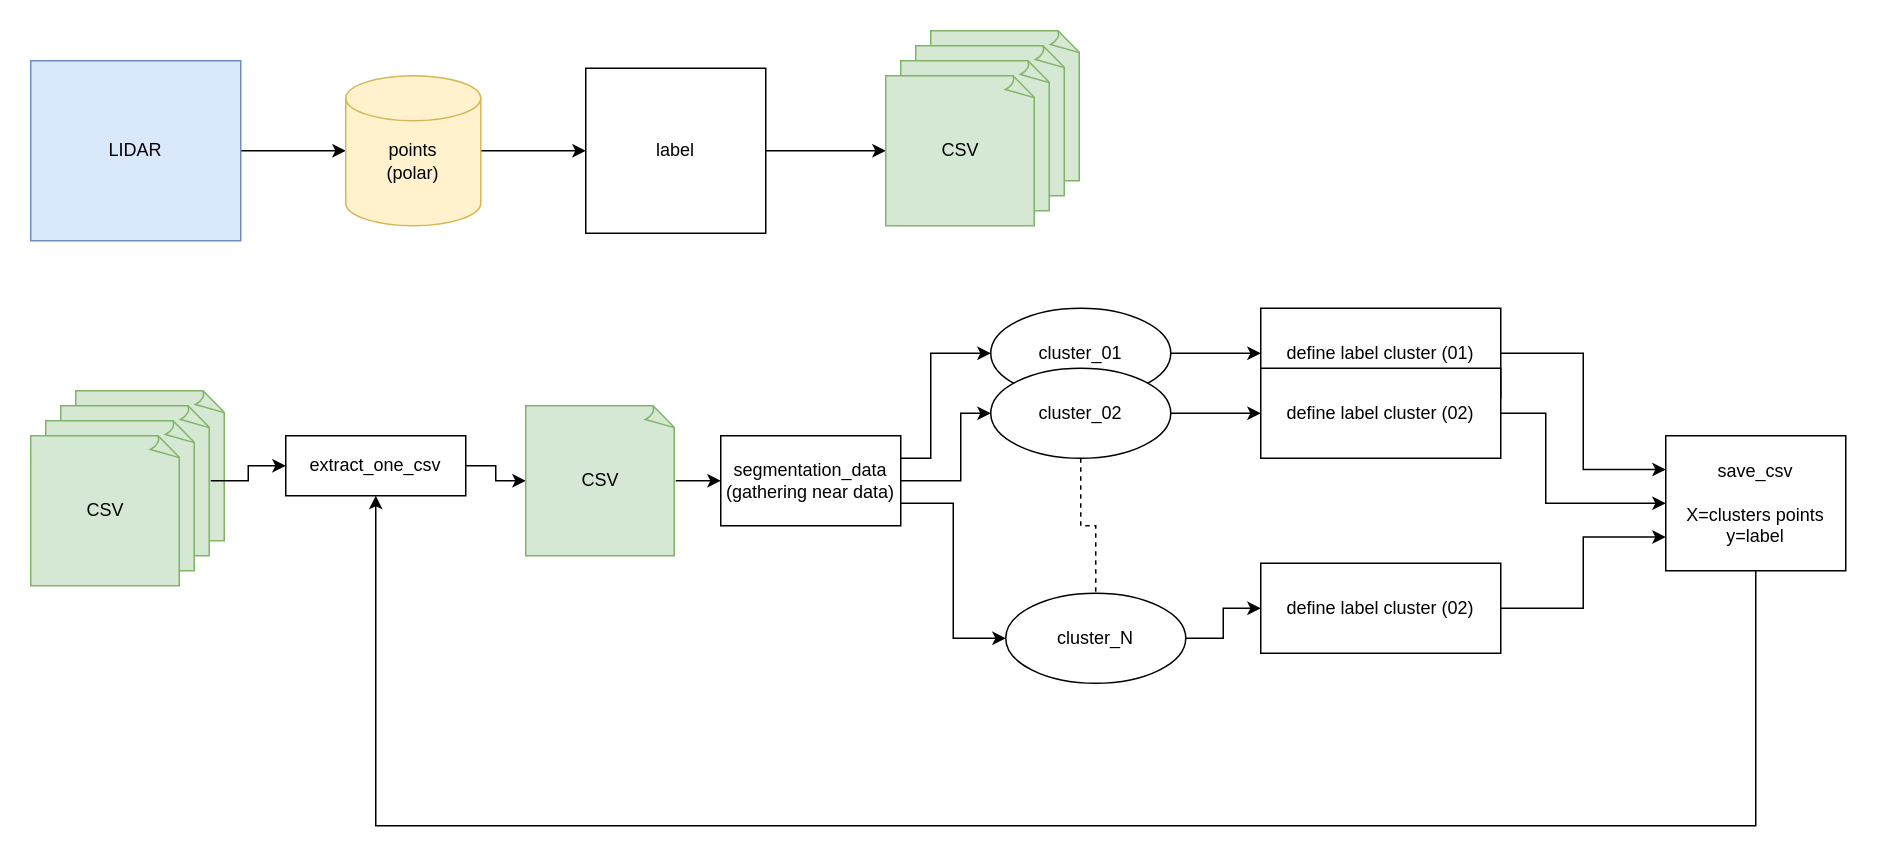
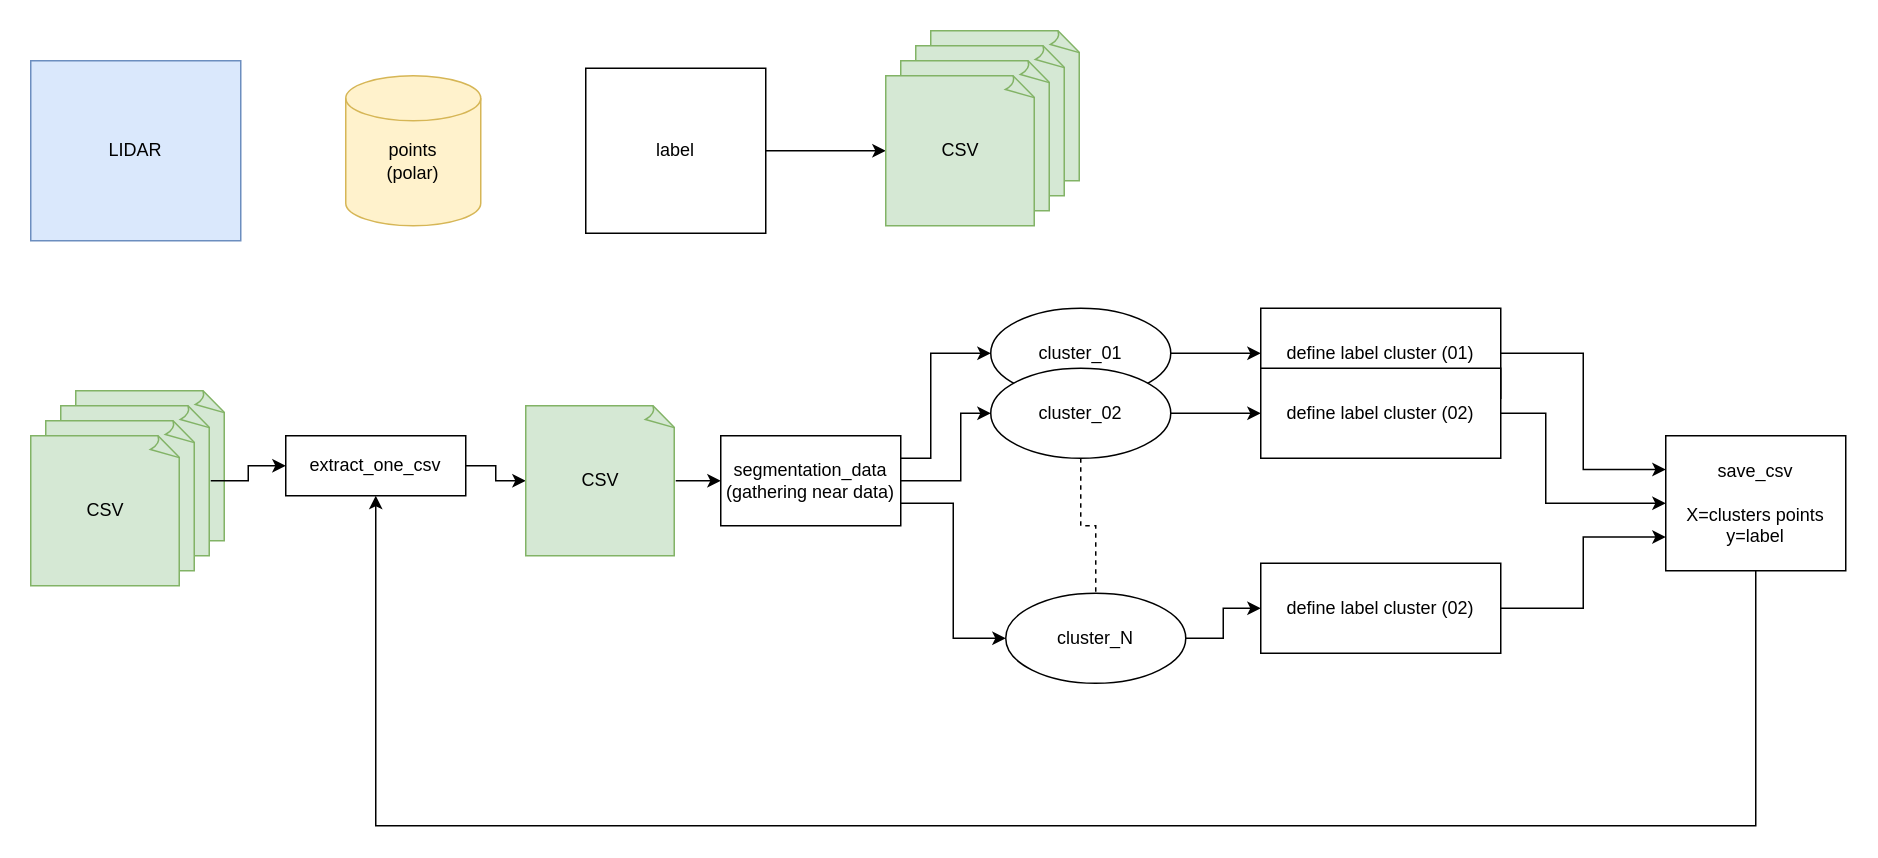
edge "LIDAR" -> "points (polar)": removed
edge "points (polar)" -> "label": removed
